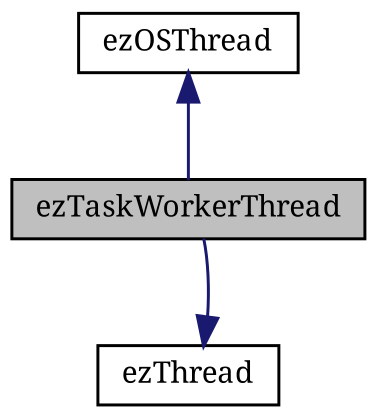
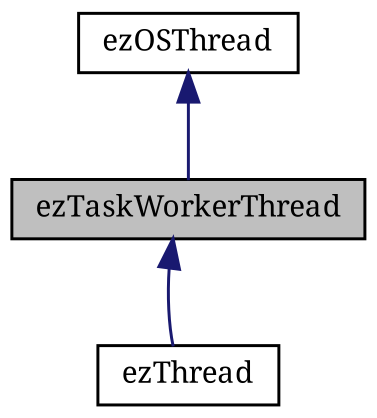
edge "ezTaskWorkerThread" -> "ezThread": reversed
